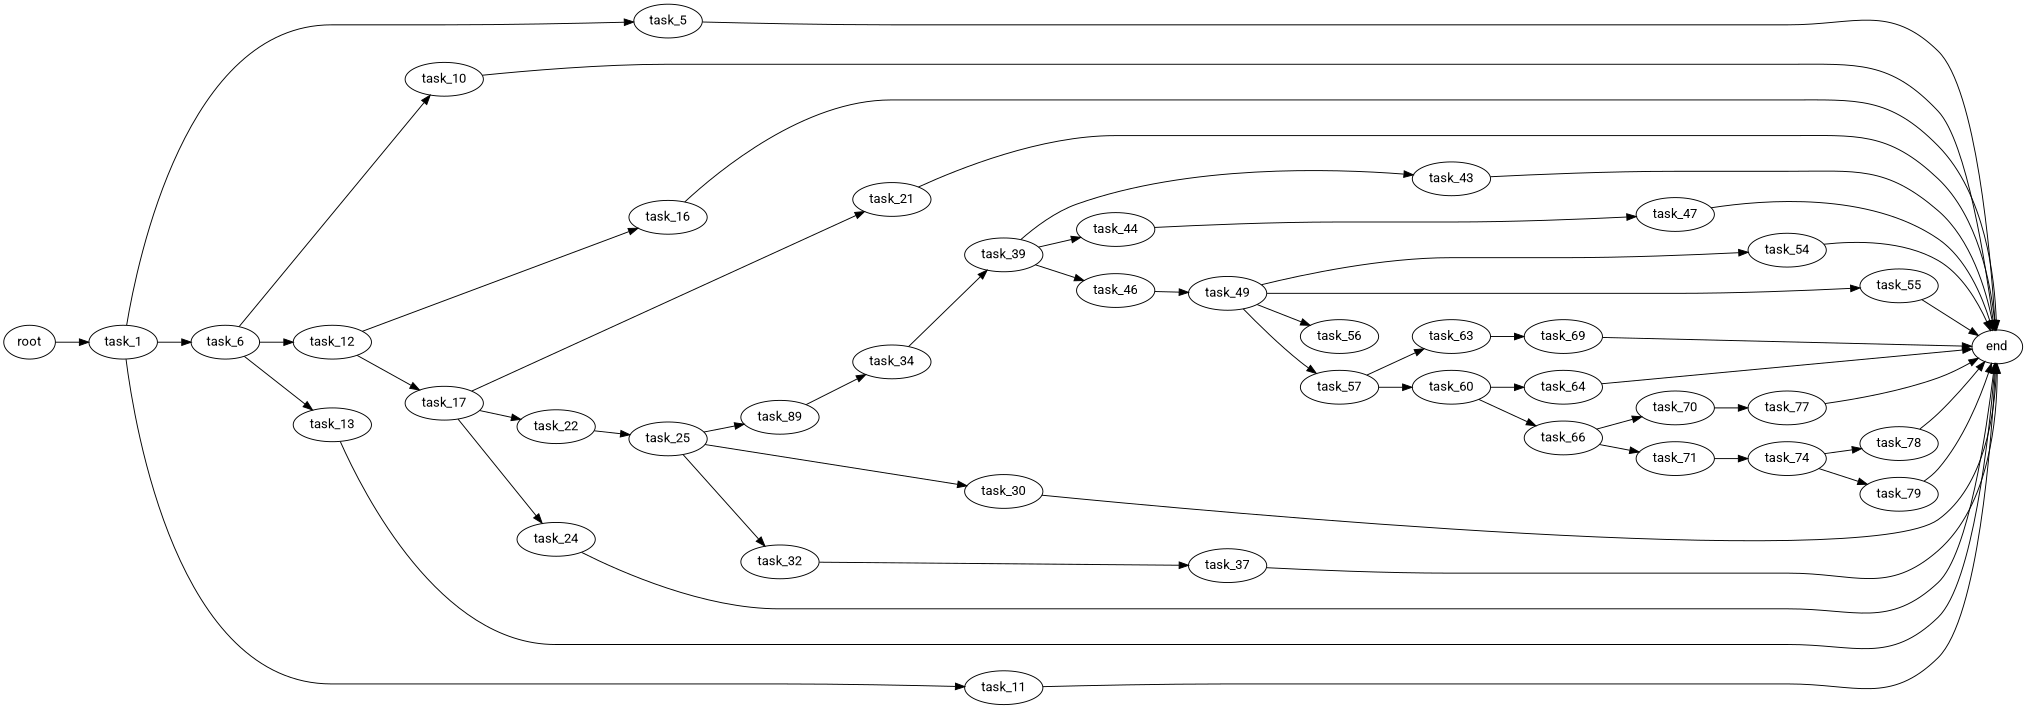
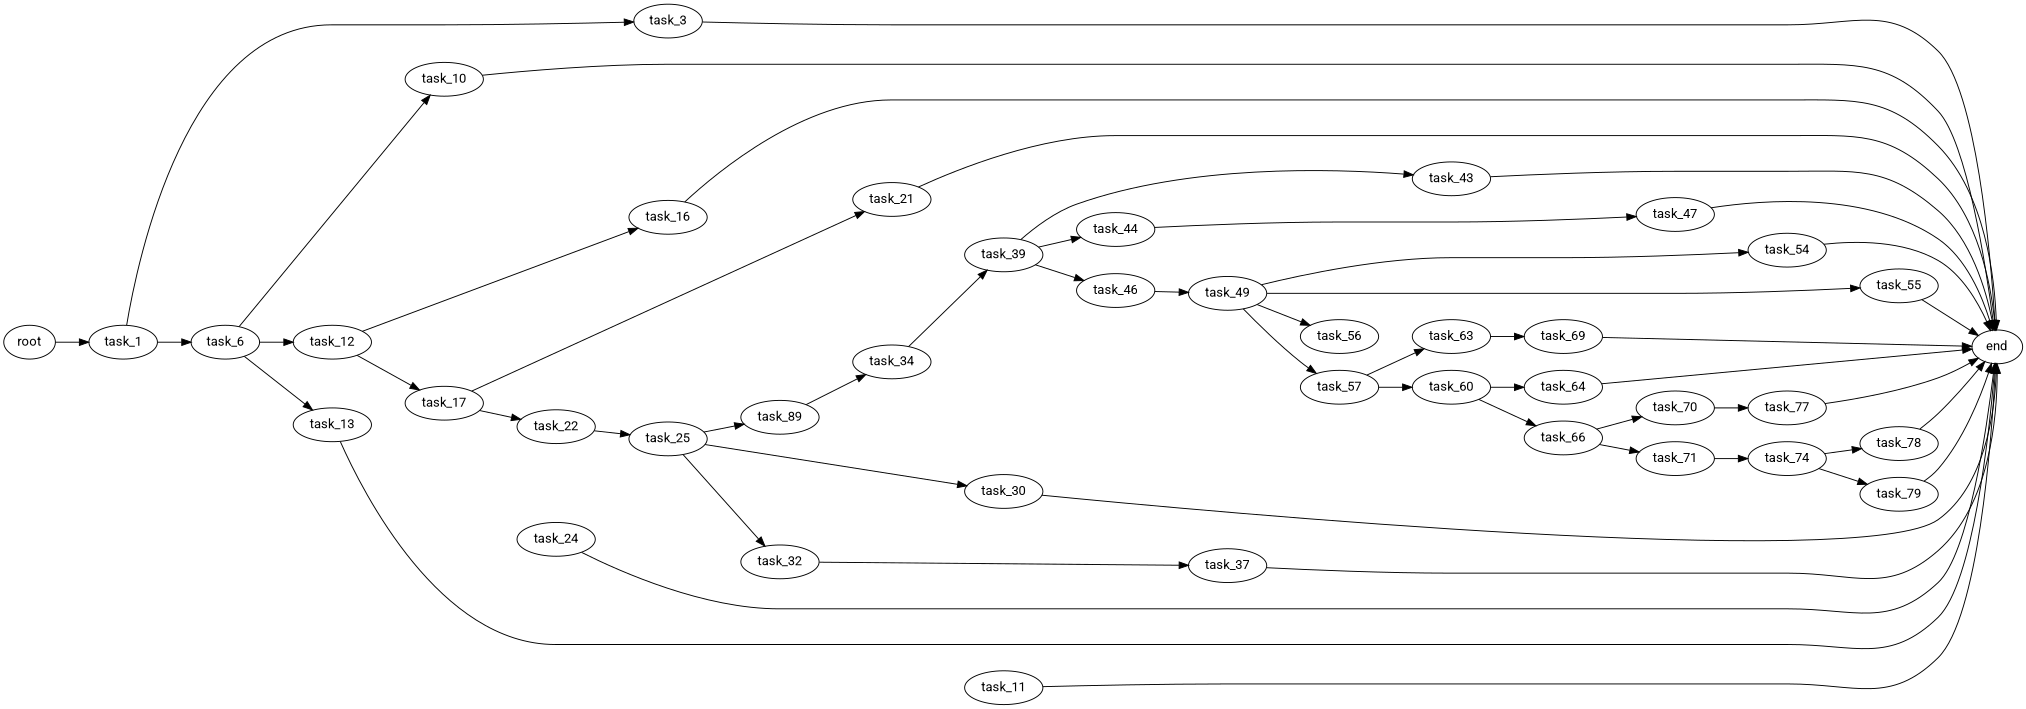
node "task_5": label "task_5" -> "task_3"
edge "task_17" -> "task_24": removed
edge "task_1" -> "task_11": removed
